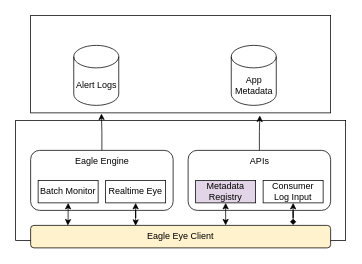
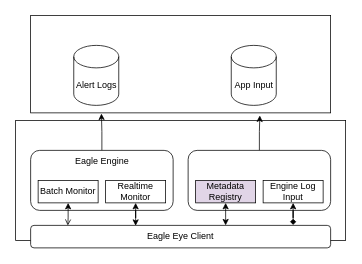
node "App Metadata": label "App Metadata" -> "App Input"
node "APIs": removed
node "Realtime Eye": label "Realtime Eye" -> "Realtime Monitor"
node "Consumer Log Input": label "Consumer Log Input" -> "Engine Log Input"
edge "Batch Monitor" -- "Eagle Eye Client": arrowhead classic -> open
node "Eagle Eye Client": fillcolor #fff2cc -> #ffffff
